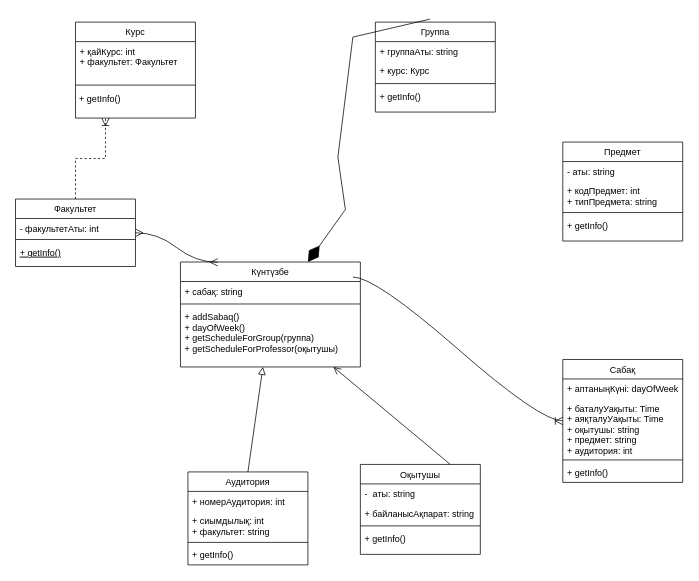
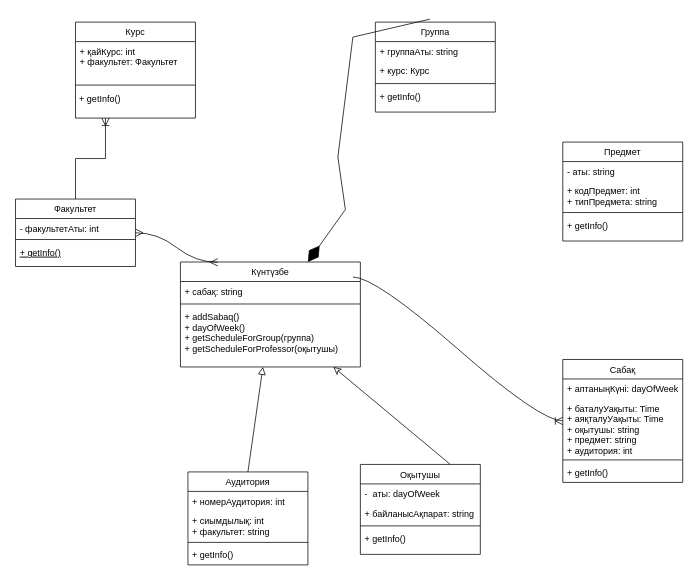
edge "Факультет" -> "Курс": style dashed -> solid
edge "Оқытушы" -> "Күнтүзбе": arrowhead open -> classic
node "- aты: string": label "- aты: string" -> "- aты: dayOfWeek"
